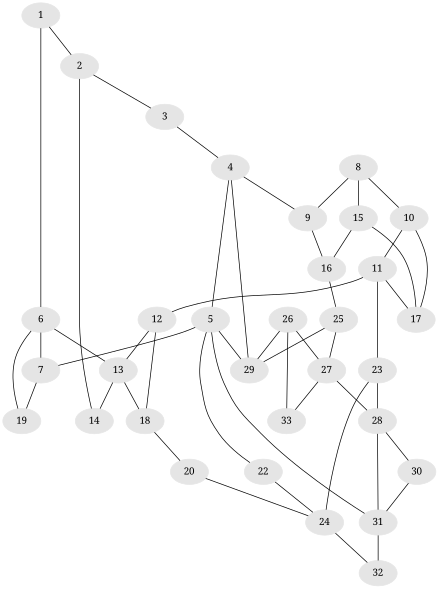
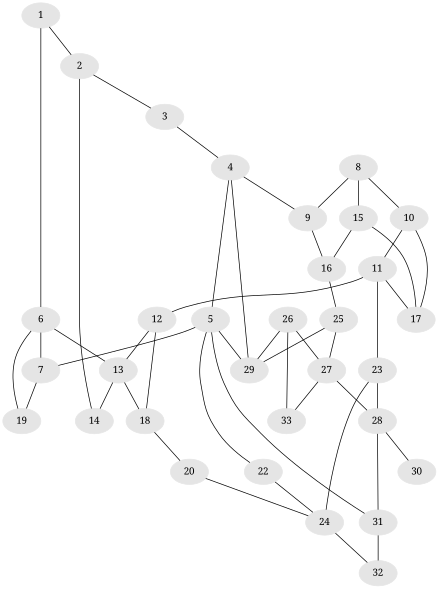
edge "30" -- "31": removed
